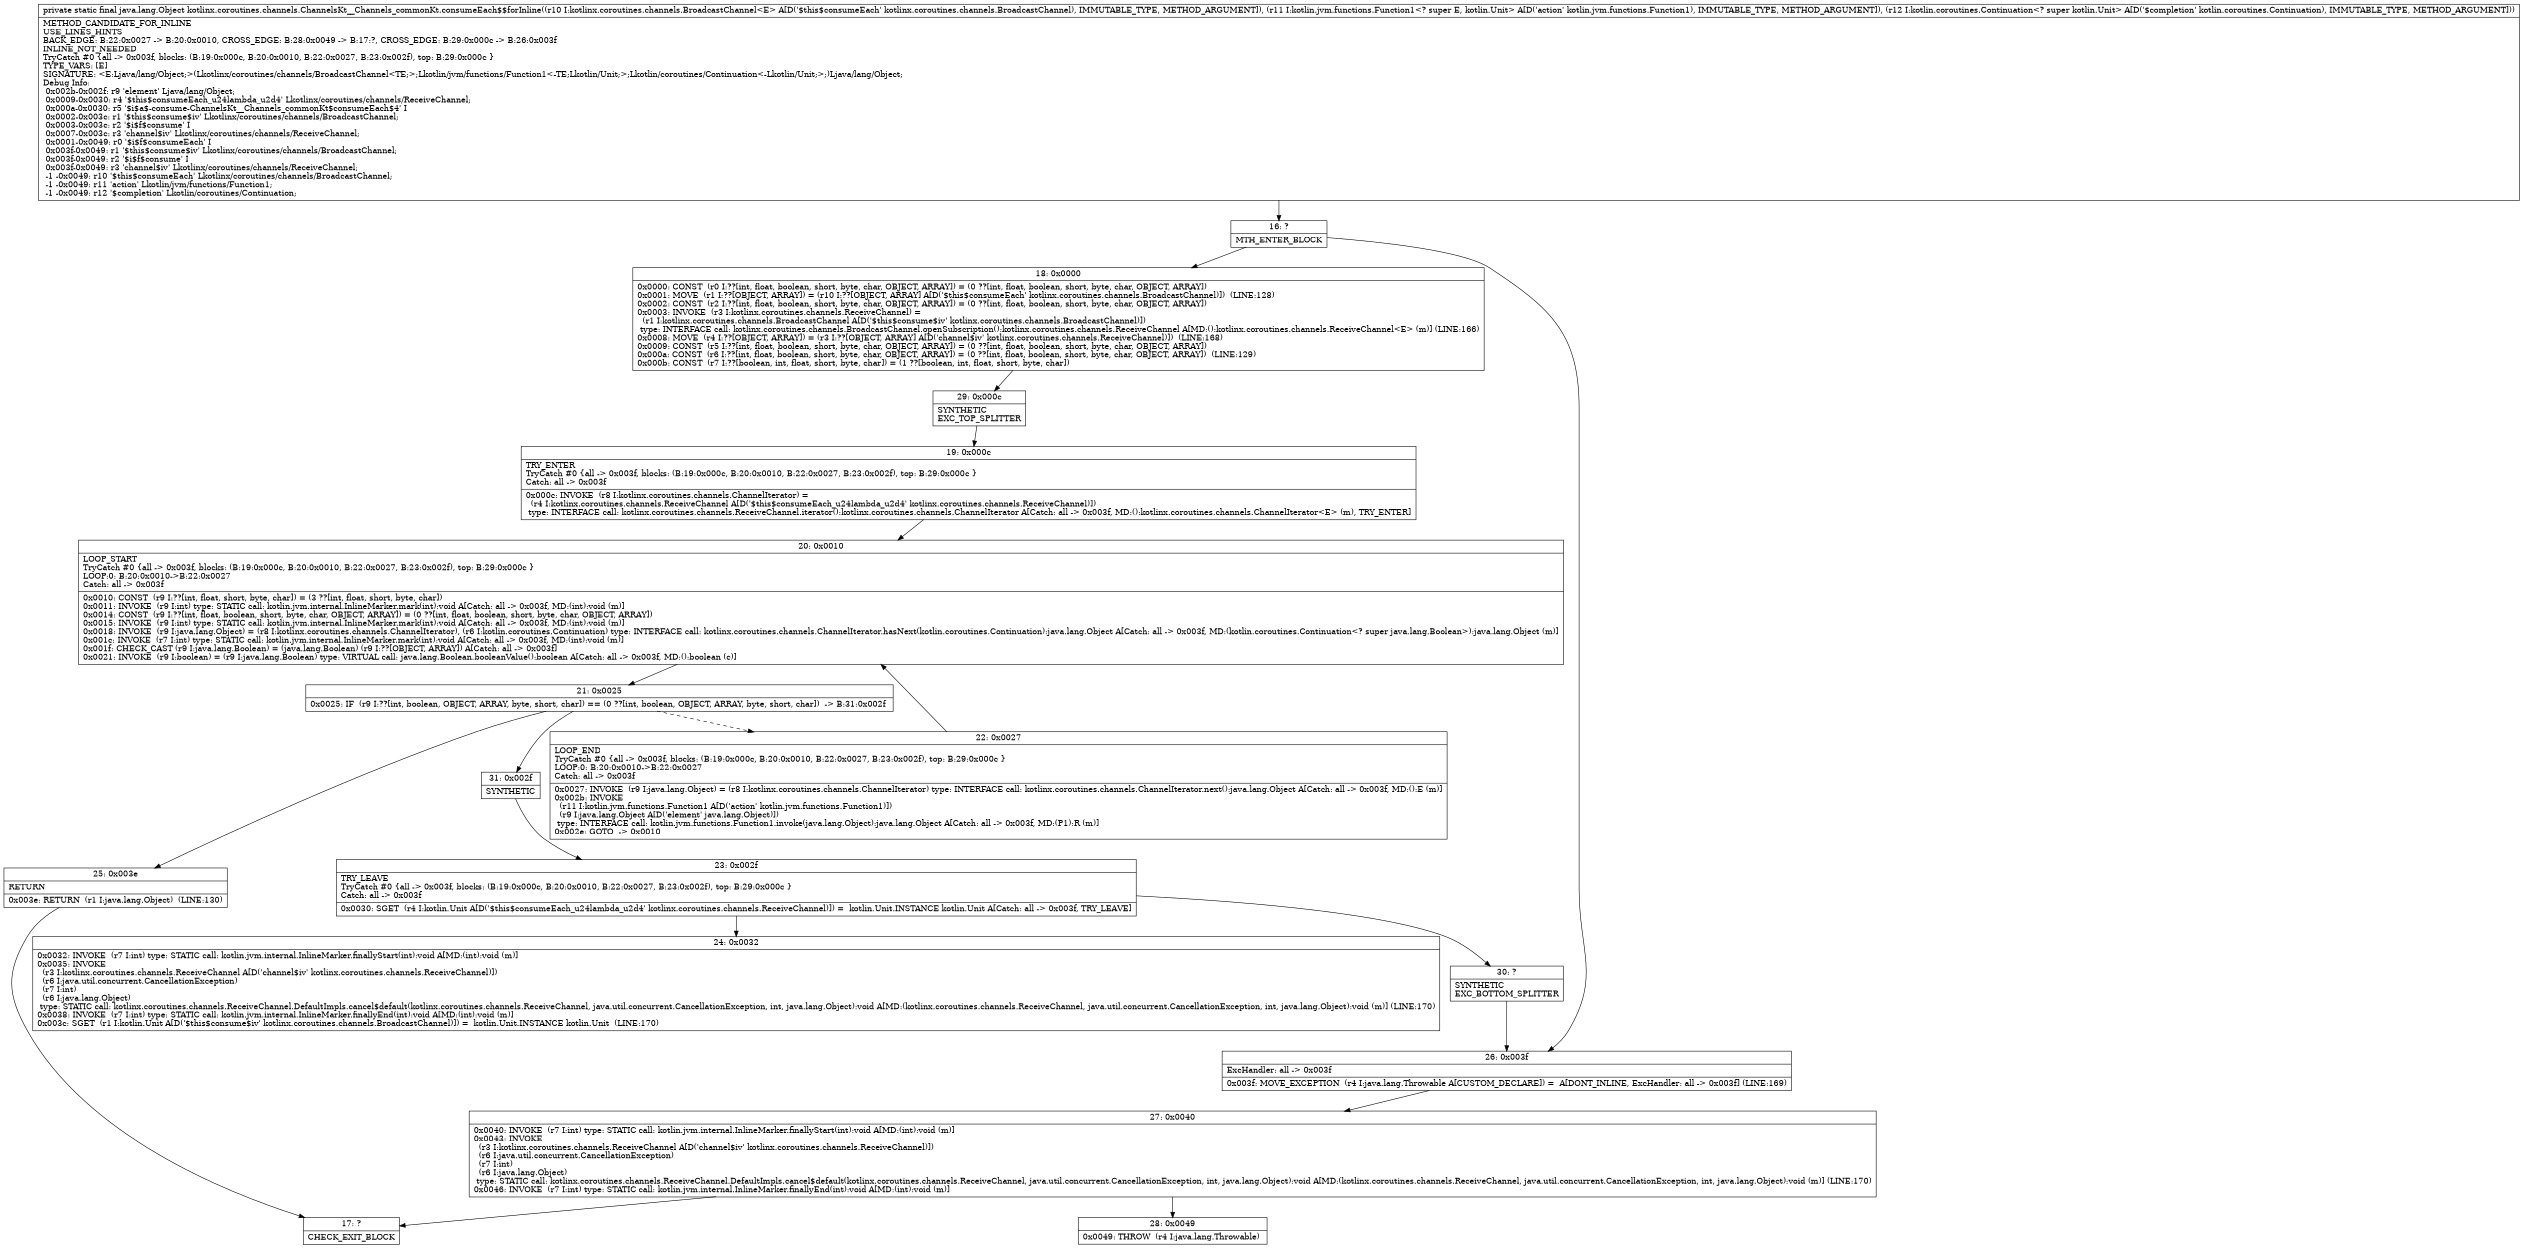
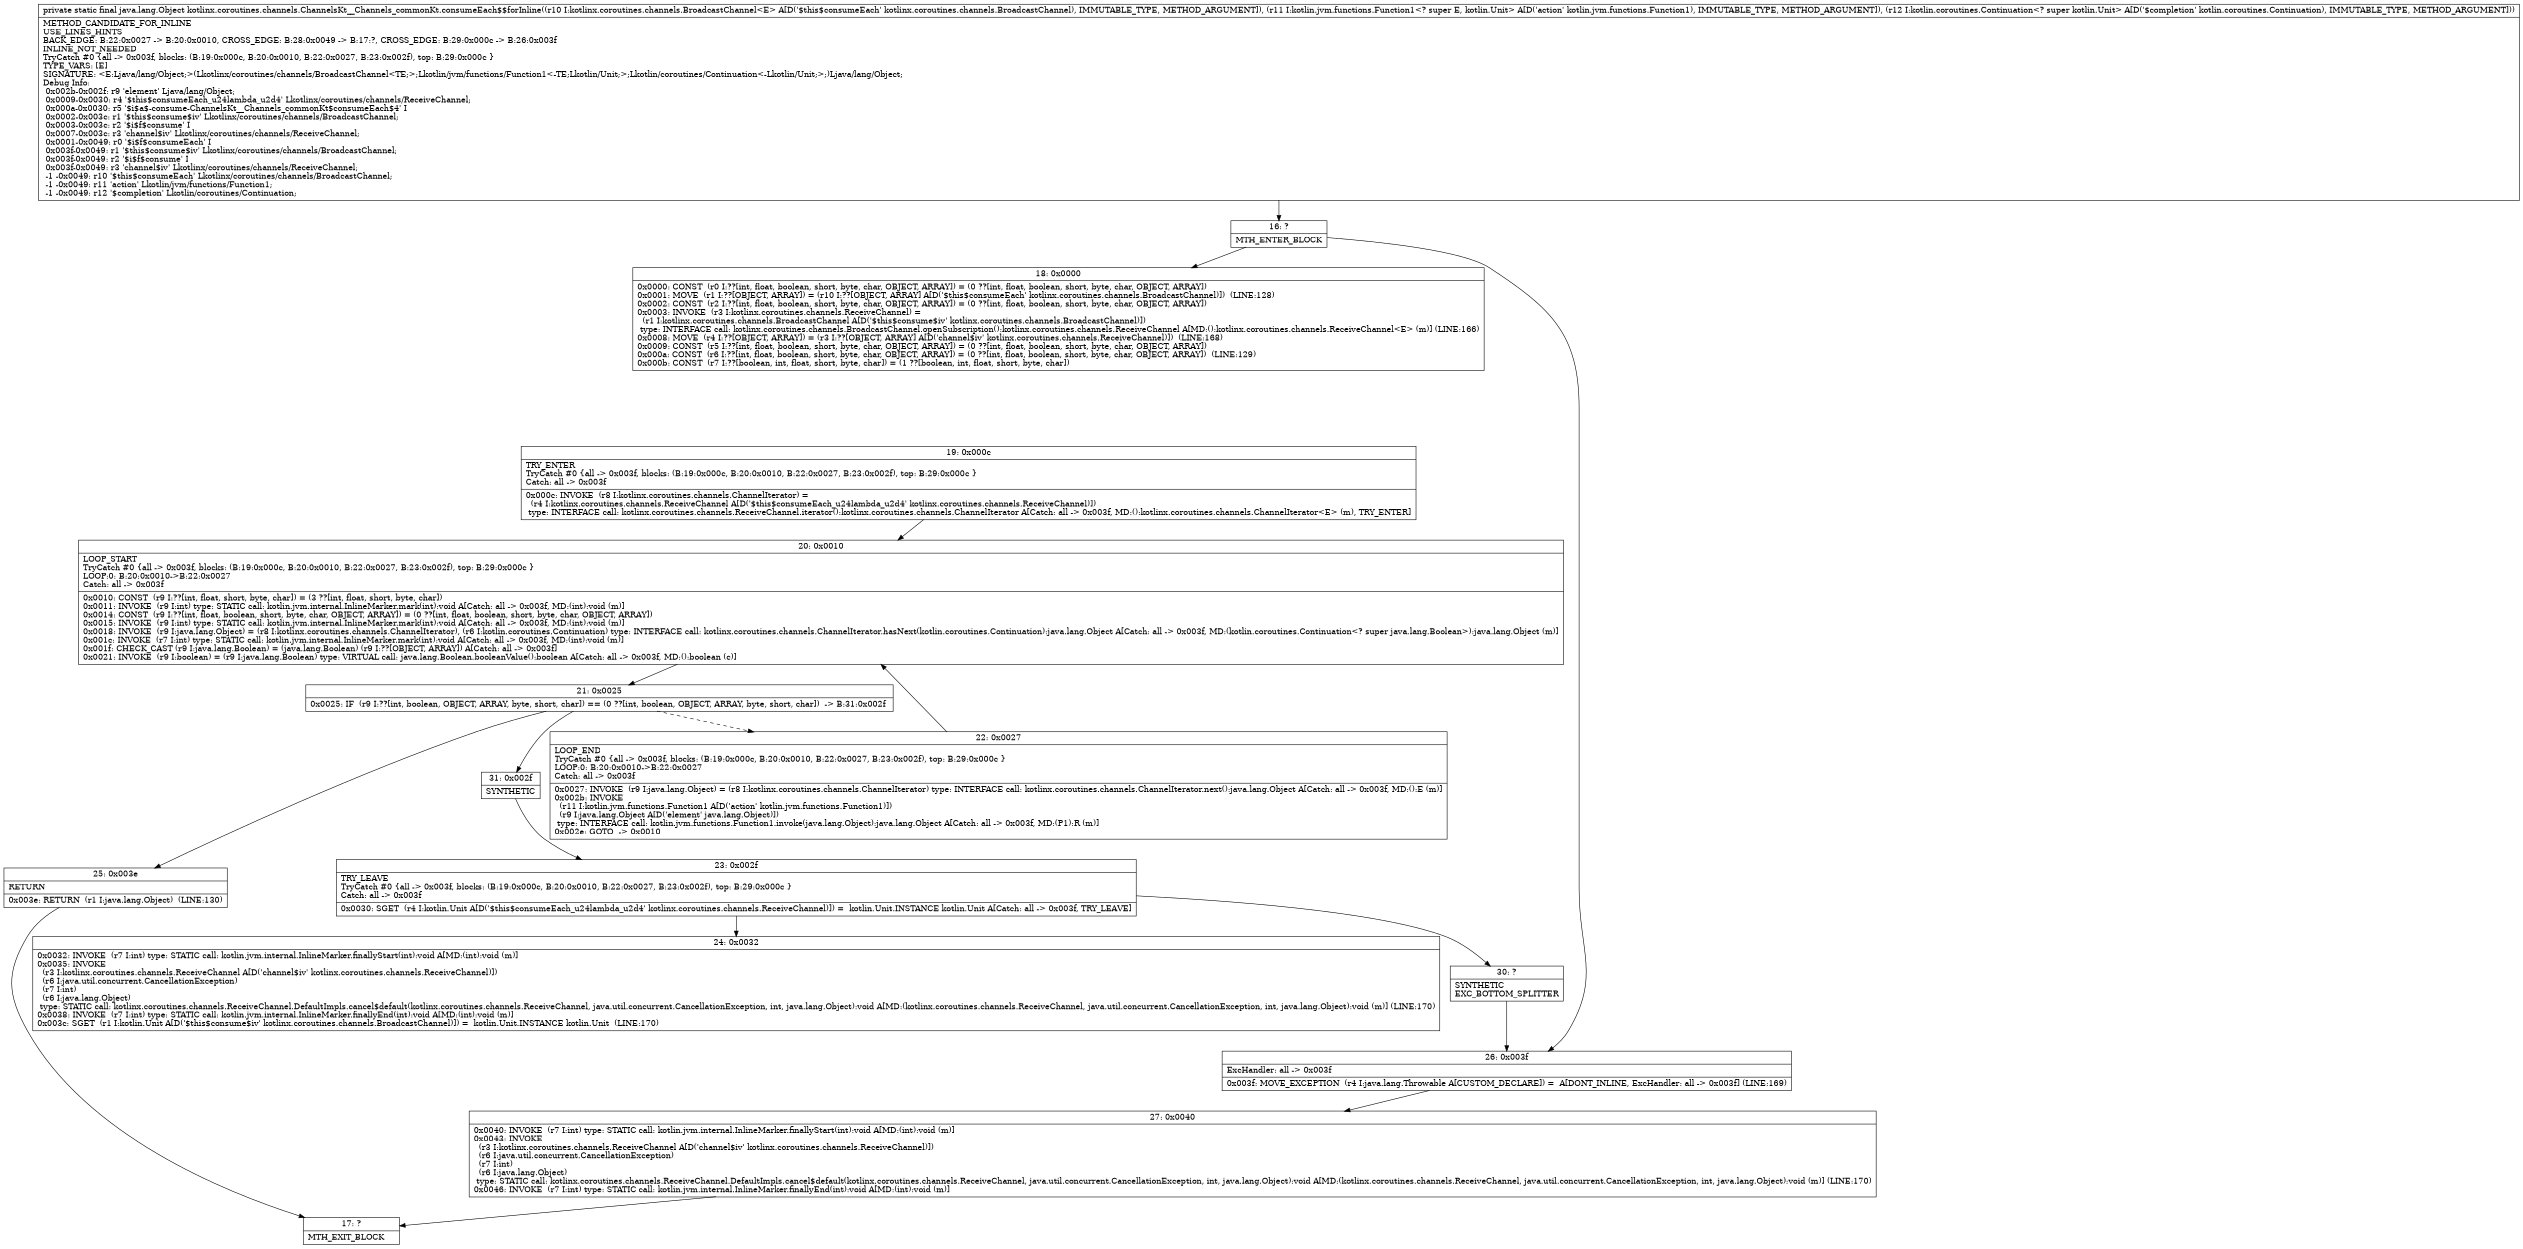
node "29: 0x000c": removed
node "28: 0x0049": removed
node "17: ?": text "CHECK_EXIT_BLOCK" -> "MTH_EXIT_BLOCK"
